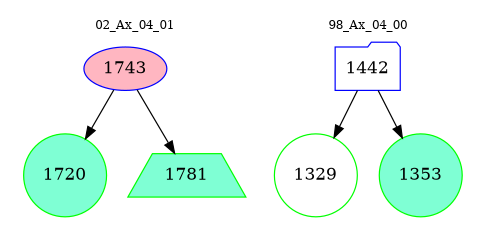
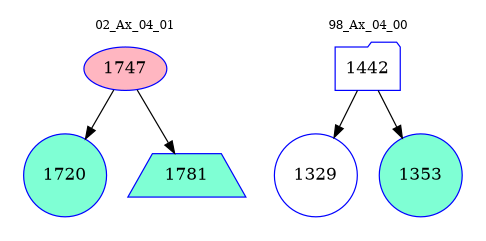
node "1743": label "1743" -> "1747"
node "1720": color green -> blue
node "1781": color green -> blue
node "1329": color green -> blue
node "1353": color green -> blue
